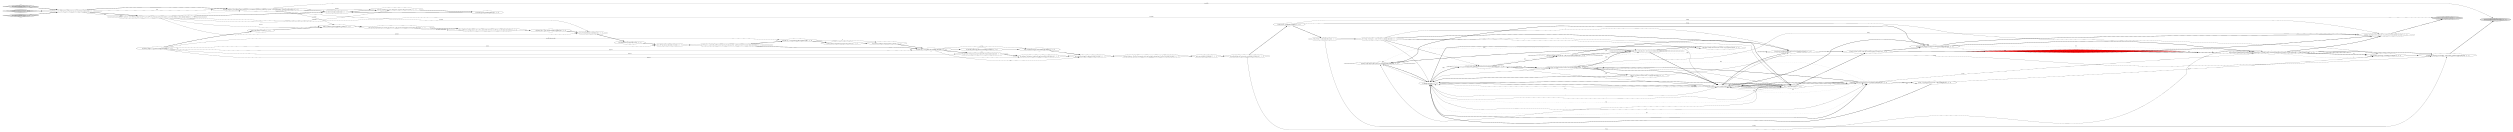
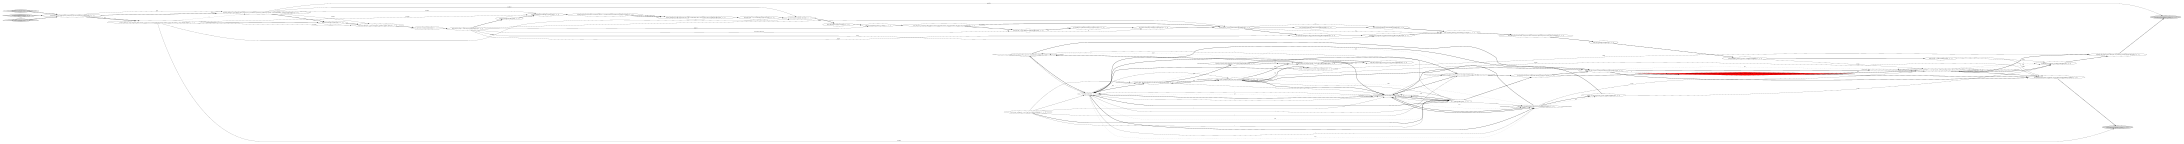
edge "modulesDir.mkdirs()@@@8@@@['1', '1', '1']" -> "workDir.mkdirs()@@@5@@@['1', '1', '1']": now "modulesDir.mkdirs()@@@8@@@['1', '1', '1']" -> "final Project project = new Project()@@@9@@@['1', '1', '1']"
node "String resMp = null@@@27@@@['1', '1', '1']": removed
